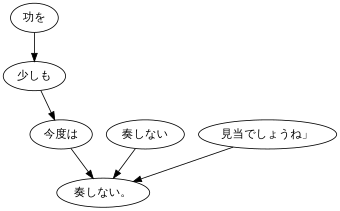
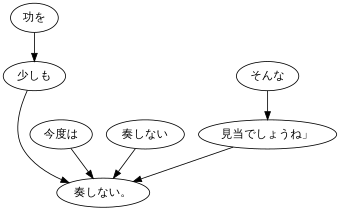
node "そんな": added
edge "少しも" -> "今度は": now "少しも" -> "奏しない。"
